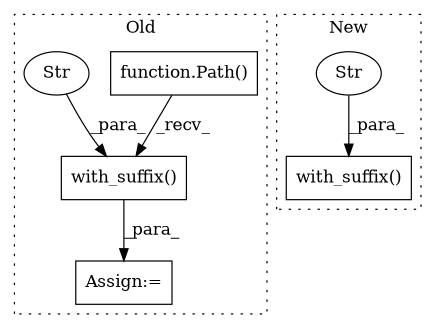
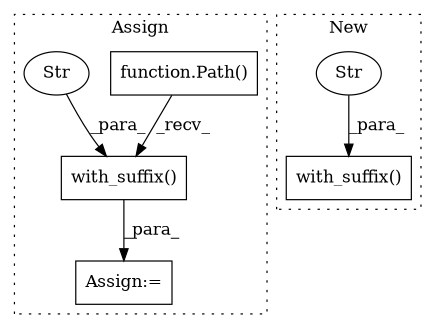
cluster "Old": label "Old" -> "Assign"
